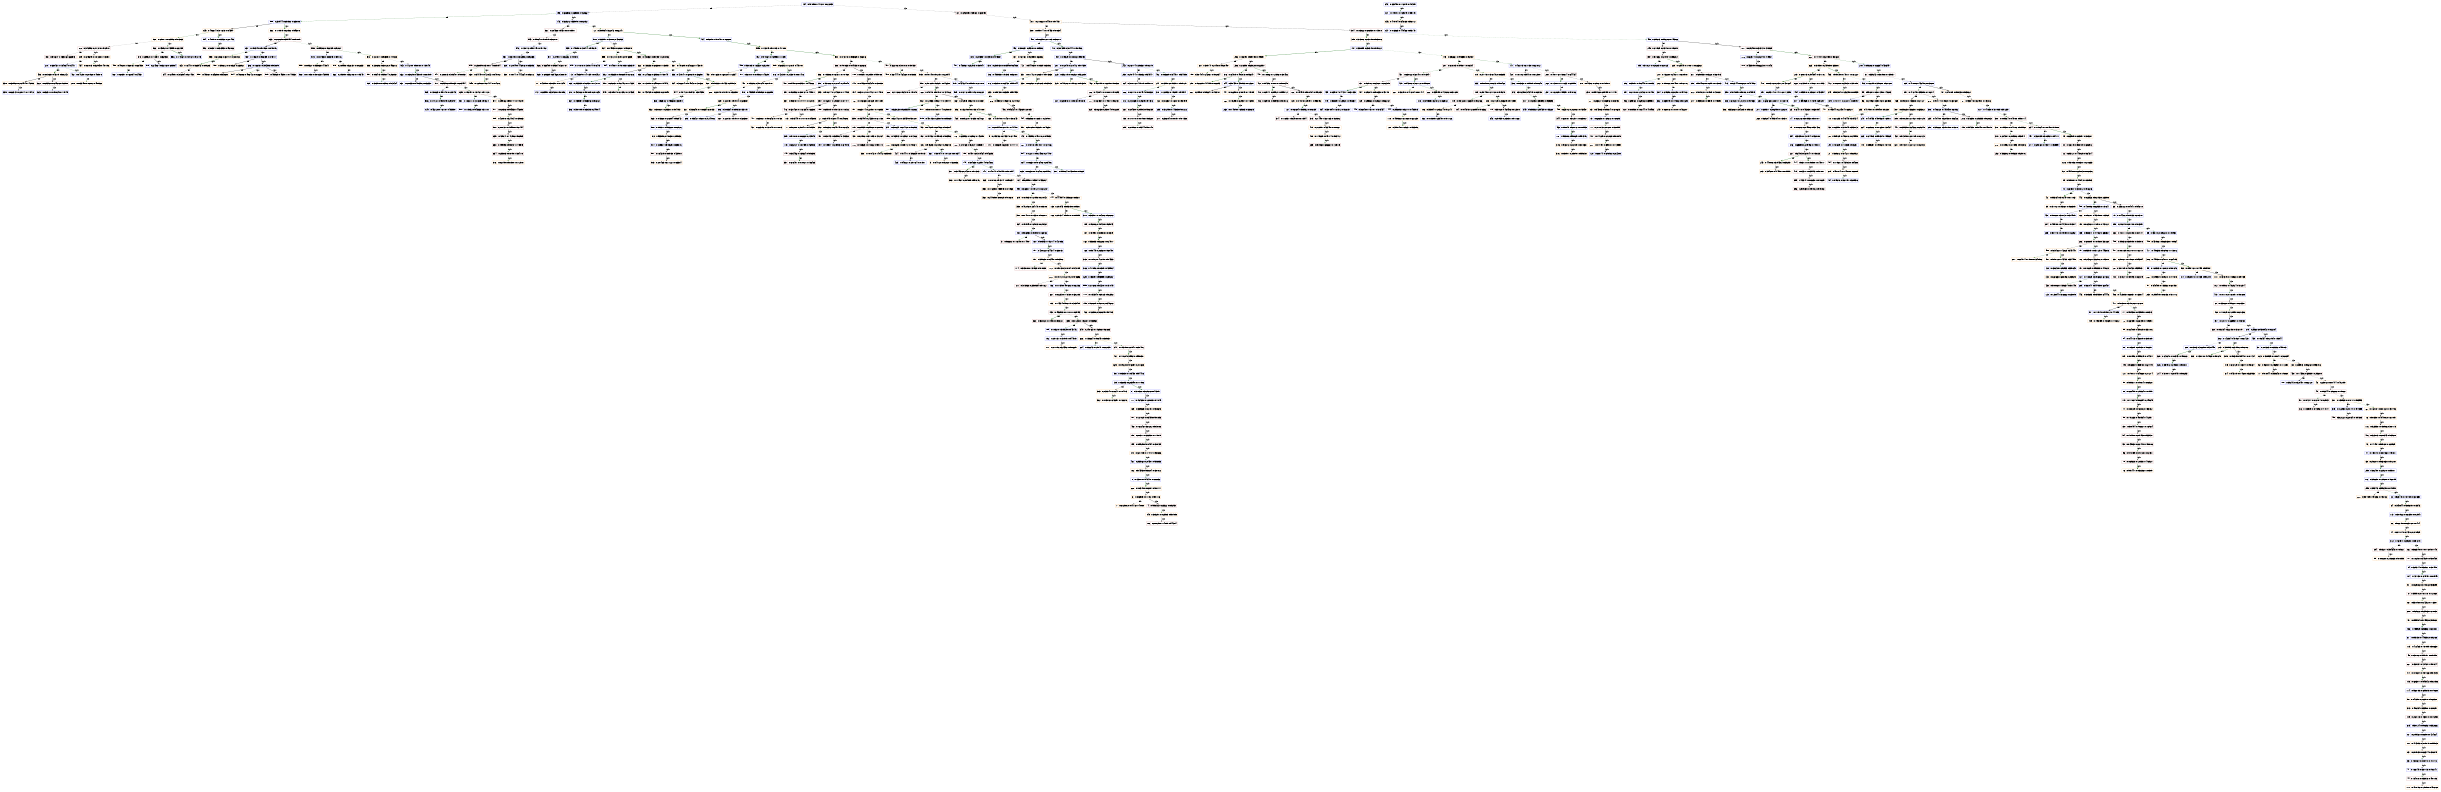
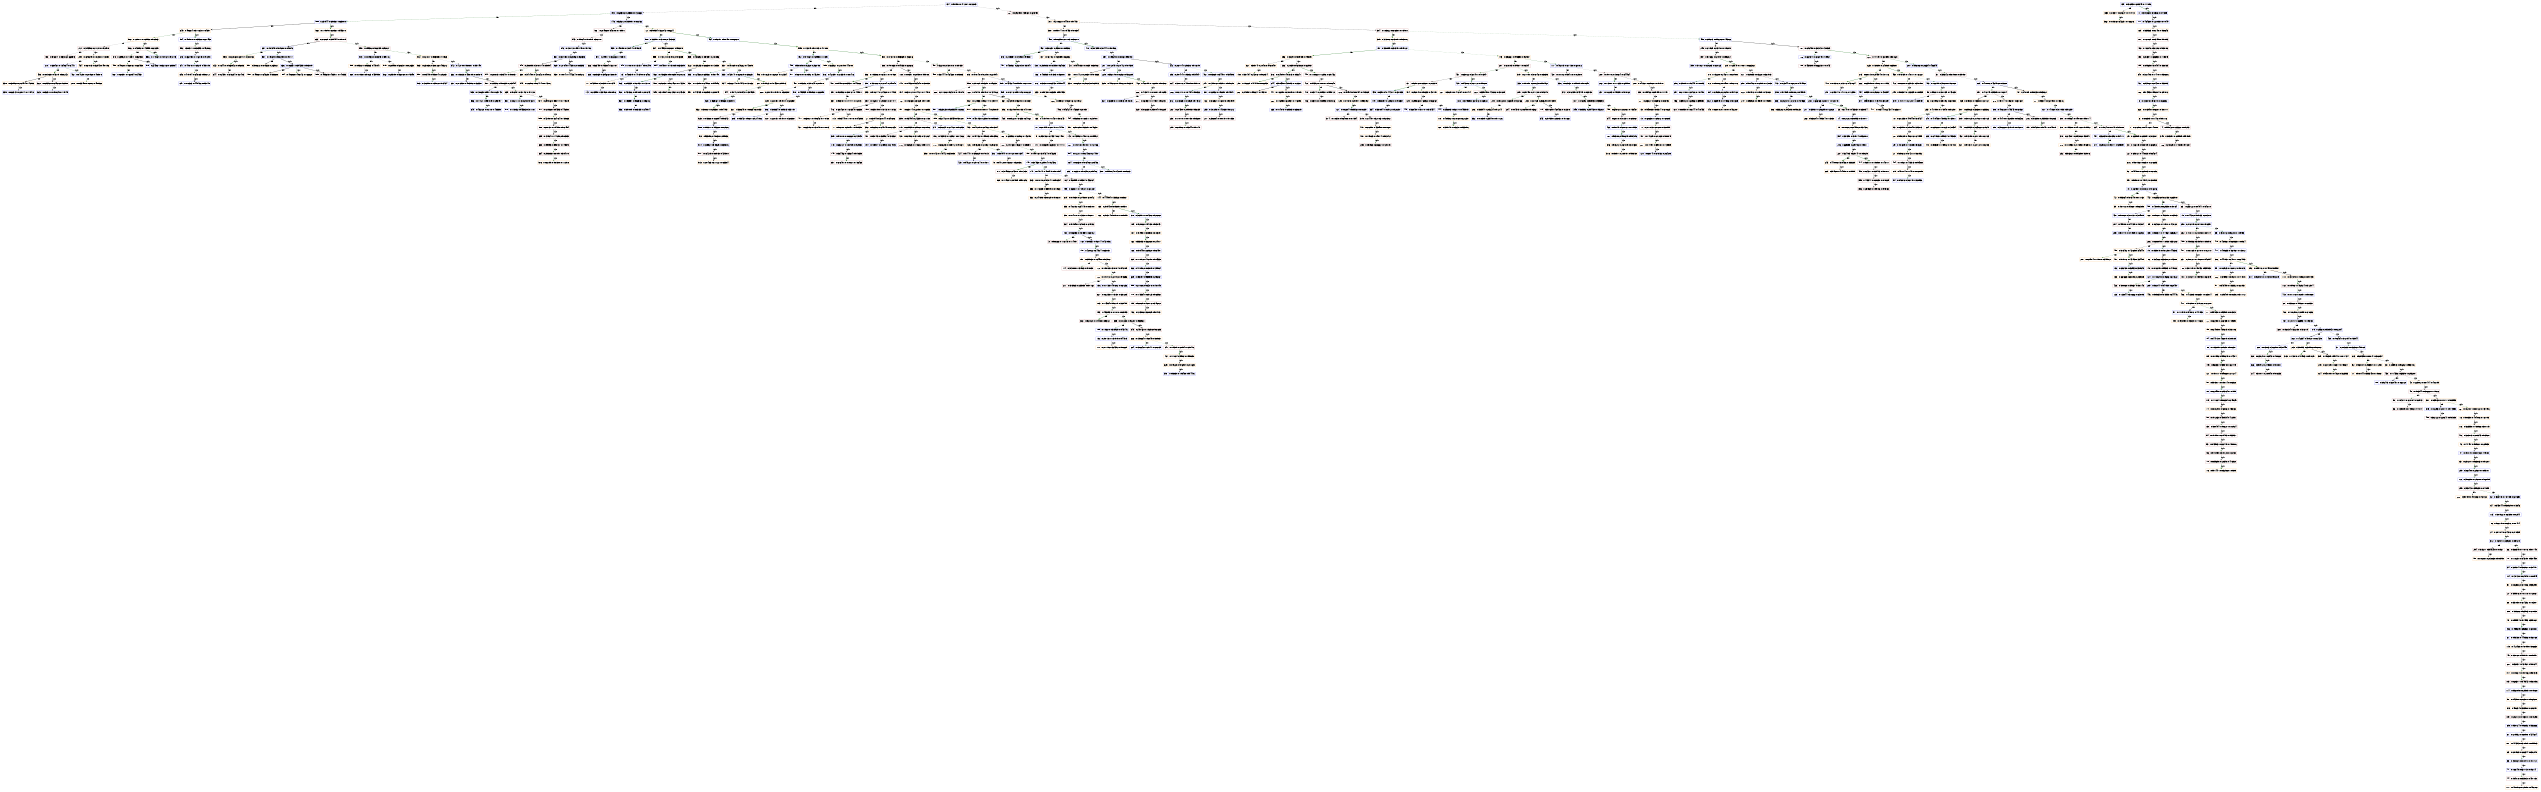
edge "592" -> "643": added, label "right"
edge "351" -> "139": removed, label "right"
